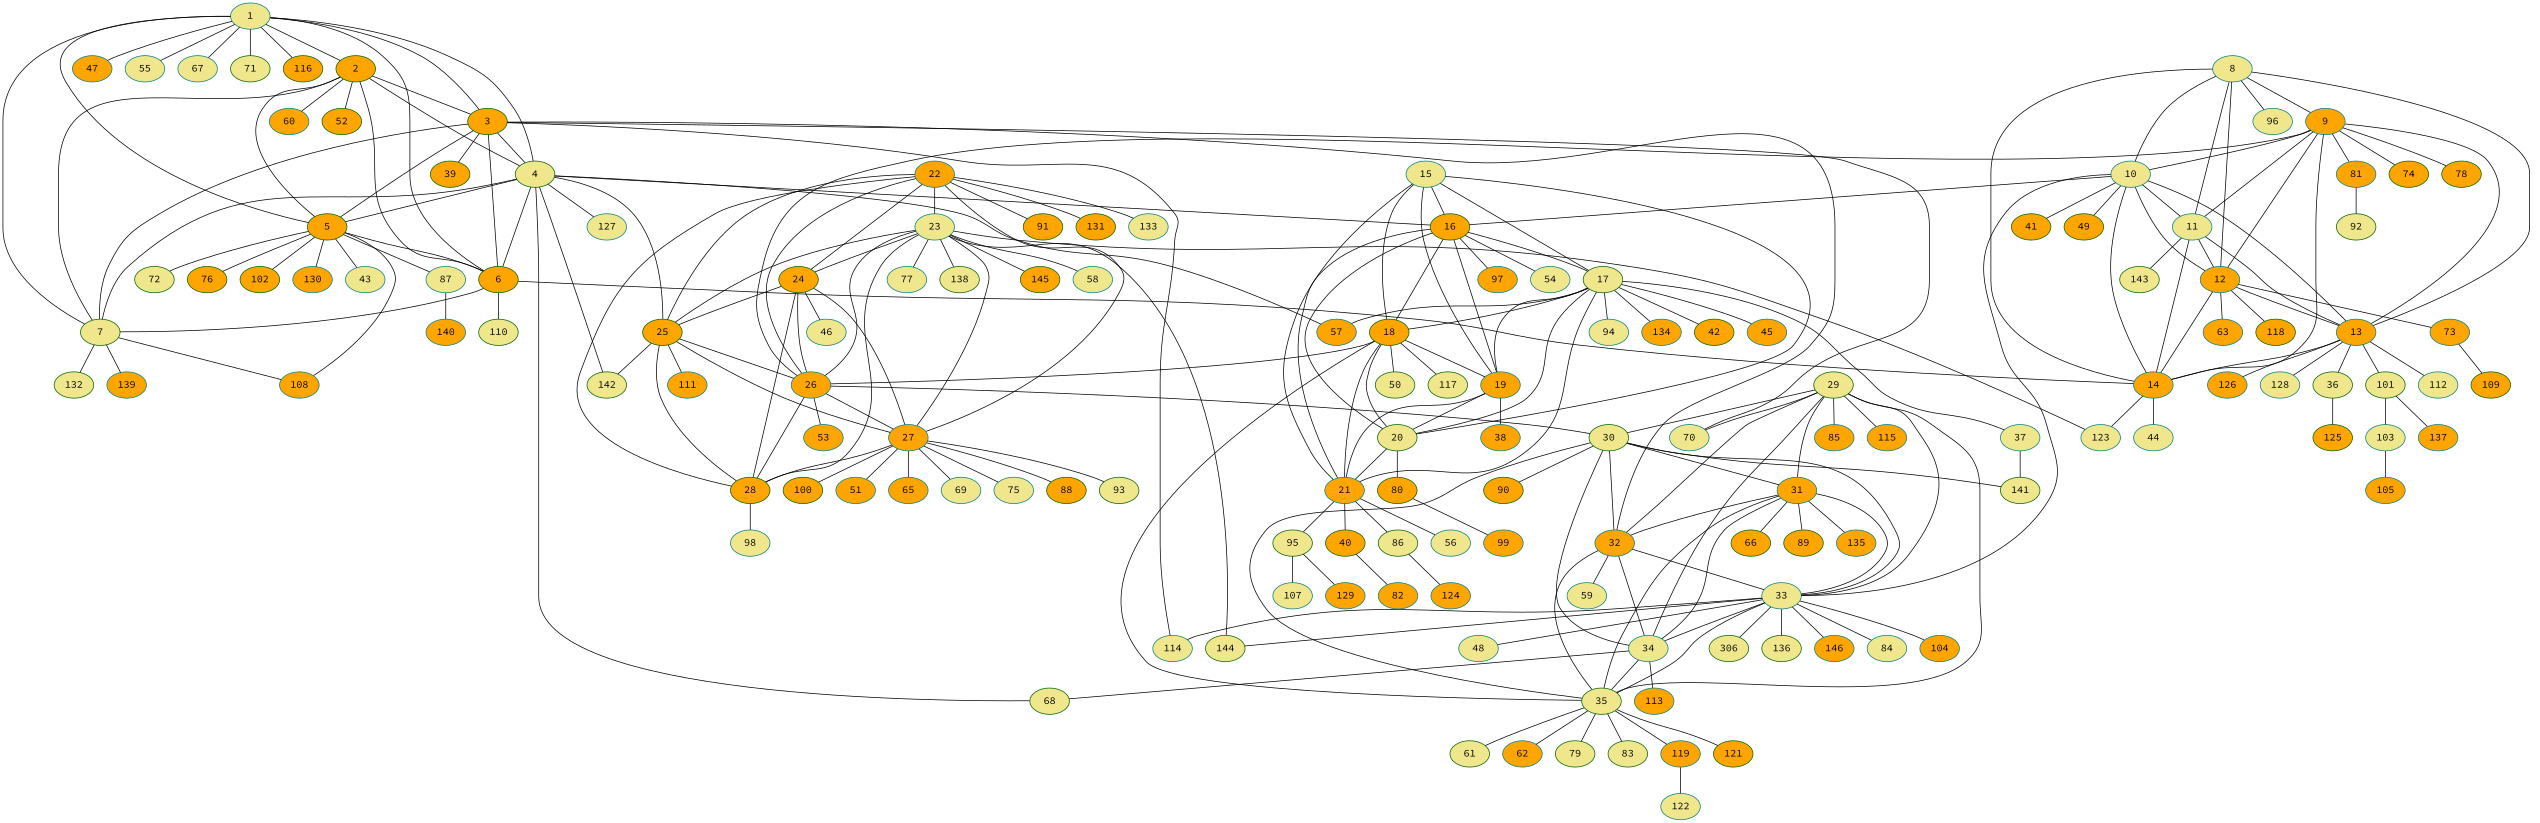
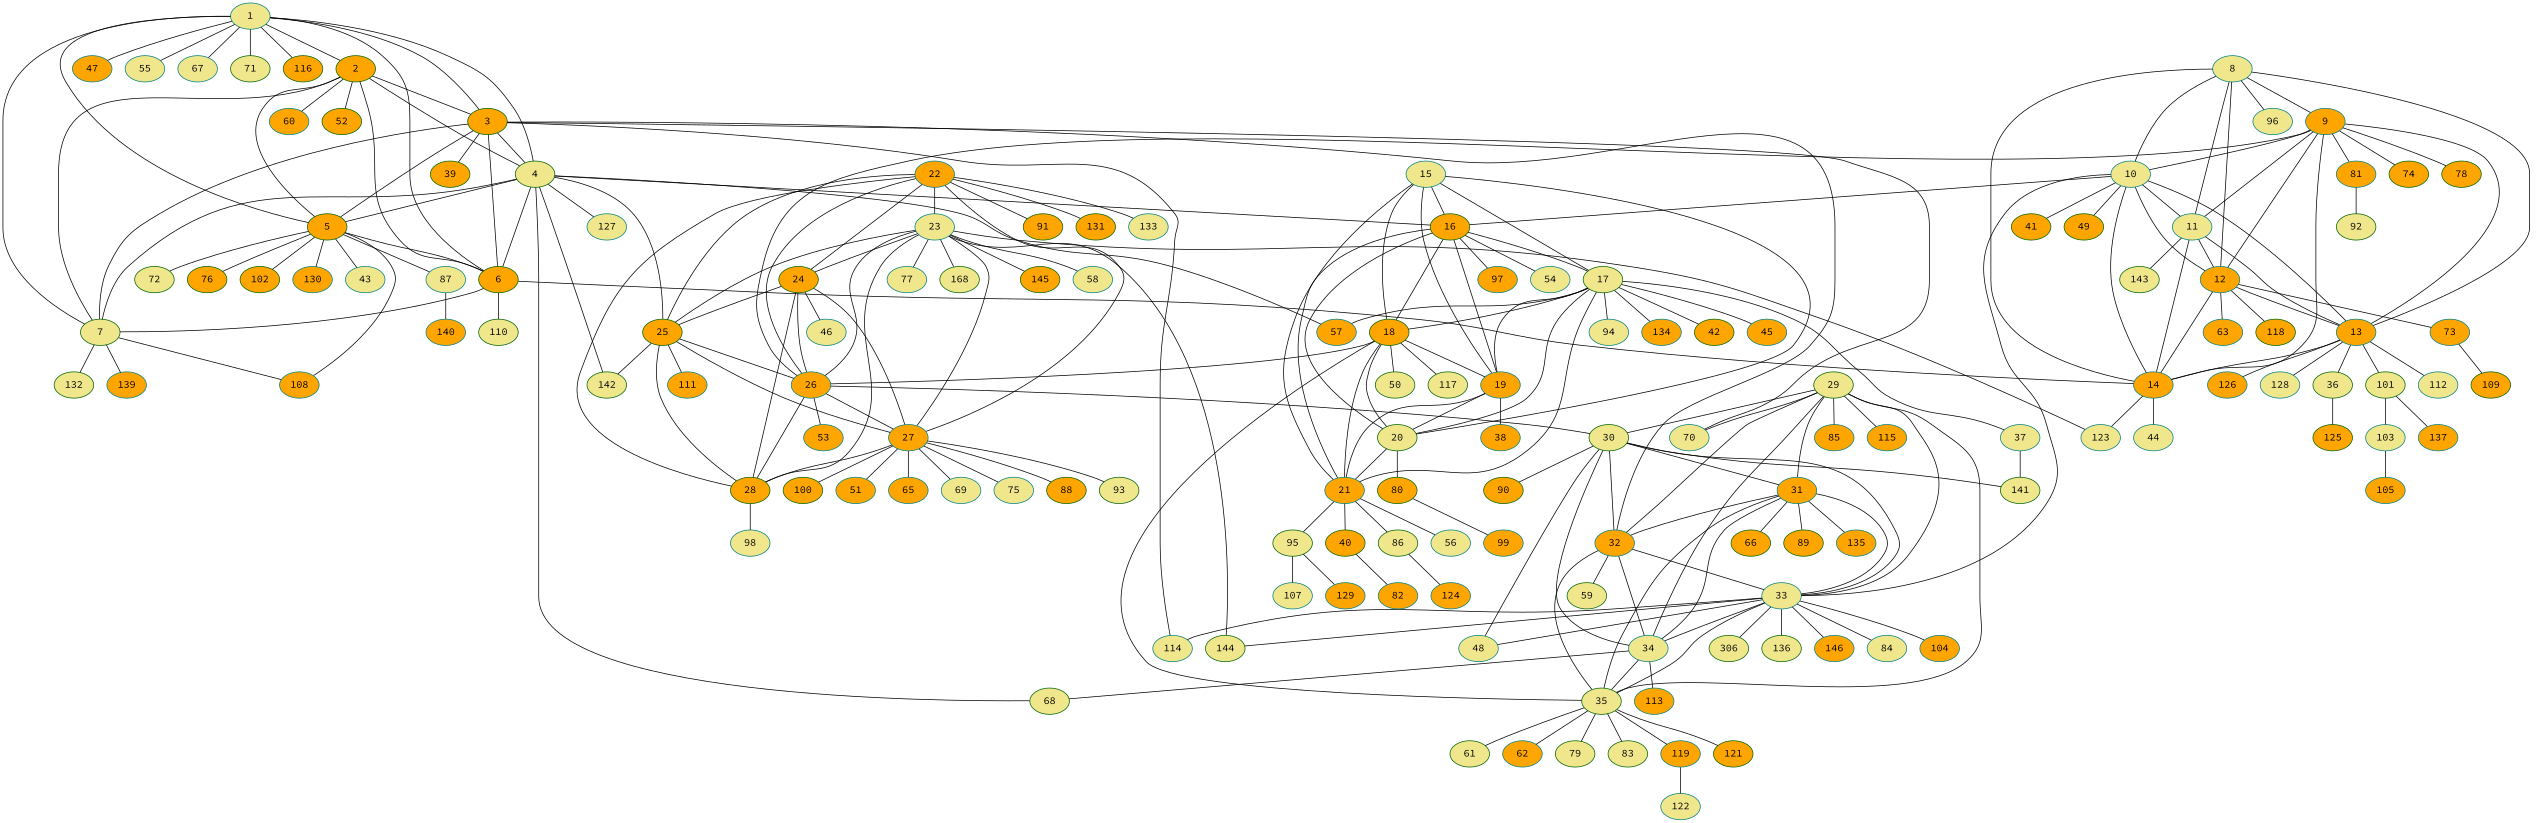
node "138": label "138" -> "168"
edge "30" -- "35": now "30" -- "48"
node "59": color teal -> darkgreen
